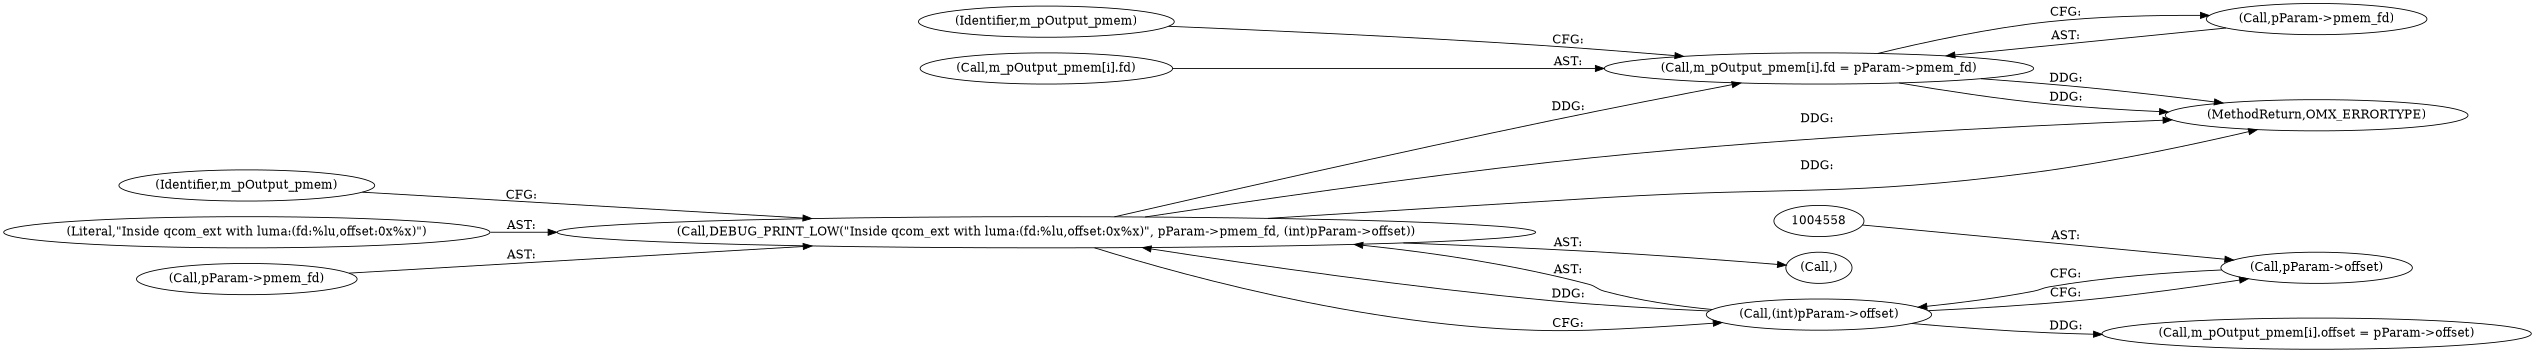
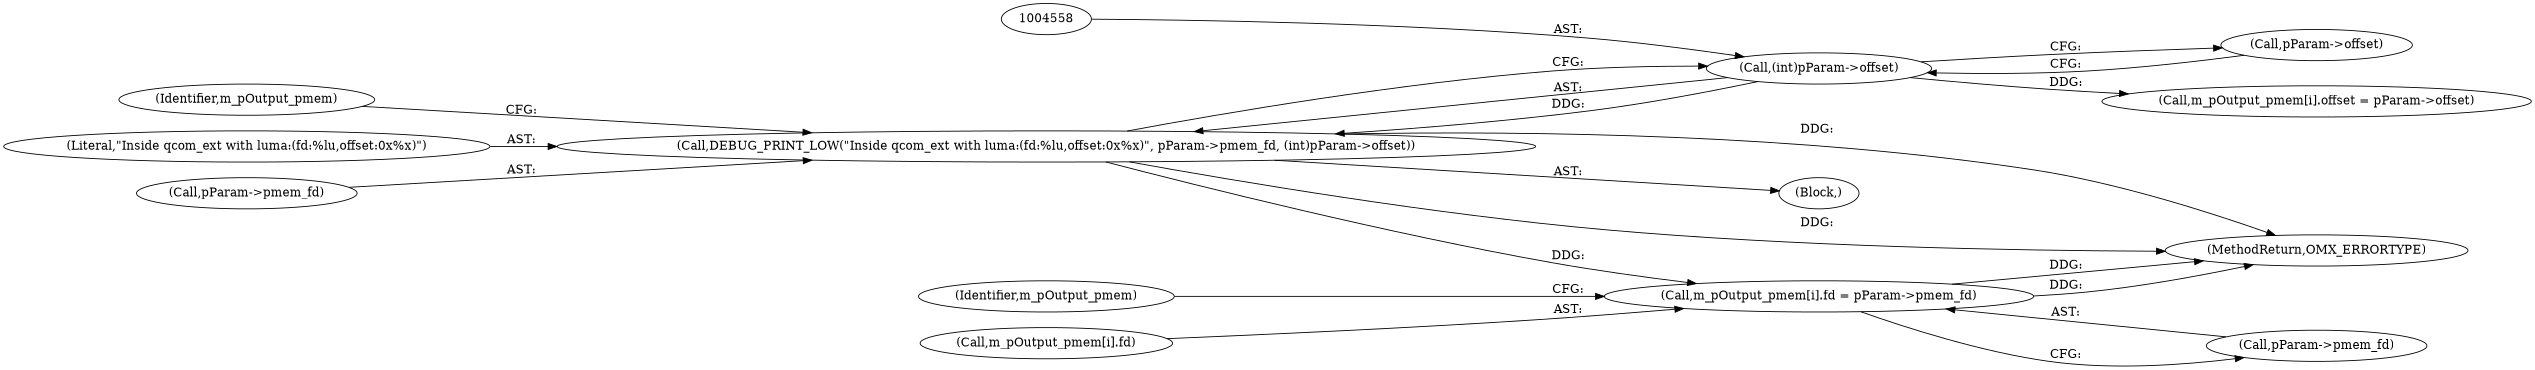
edge "1004558" -> "(Call,pParam->offset)": now "1004558" -> "(Call,(int)pParam->offset)"
node "(Call,)": label "(Call,)" -> "(Block,)"
